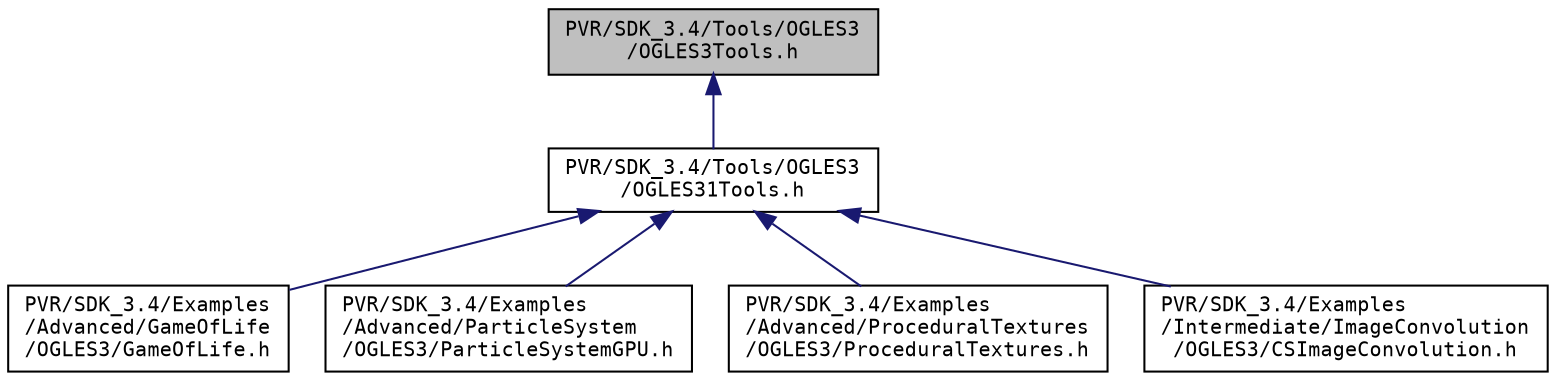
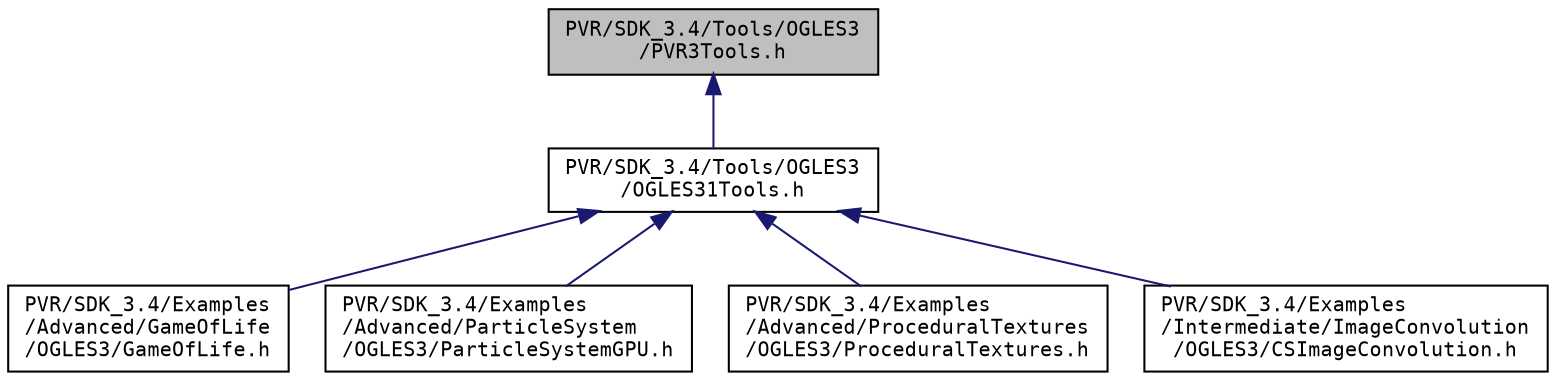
node "PVR/SDK_3.4/Tools/OGLES3 /OGLES3Tools.h": label "PVR/SDK_3.4/Tools/OGLES3 /OGLES3Tools.h" -> "PVR/SDK_3.4/Tools/OGLES3 /PVR3Tools.h"
